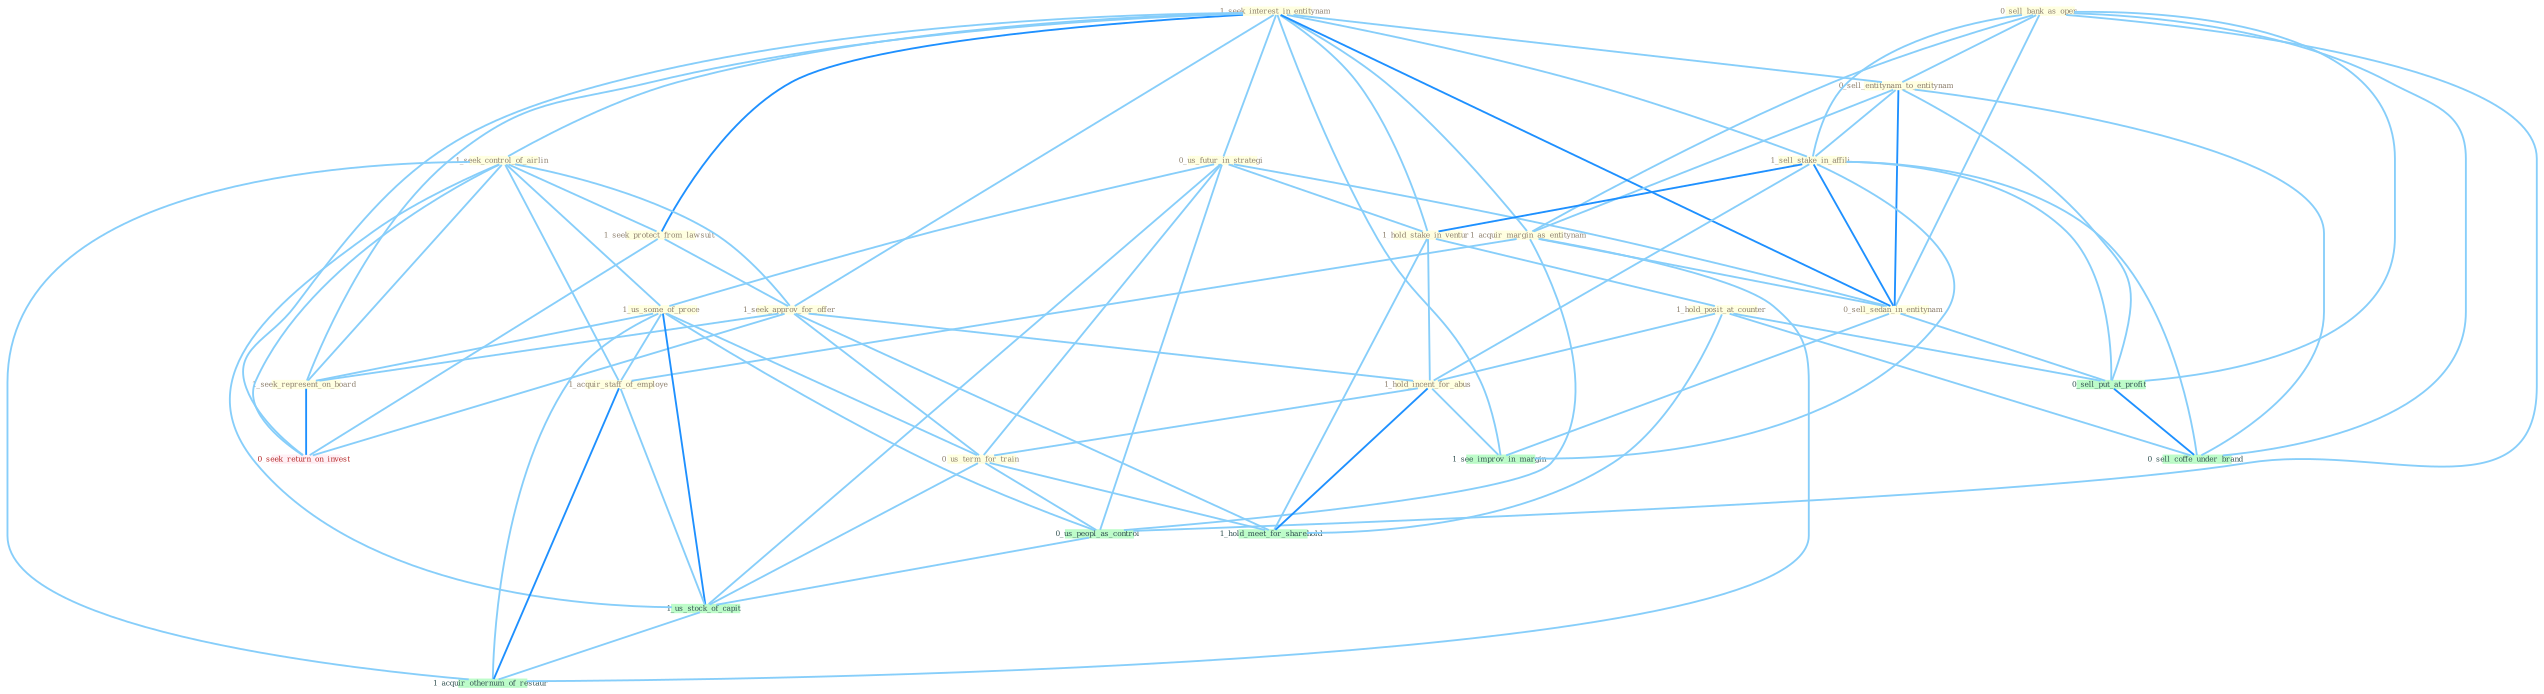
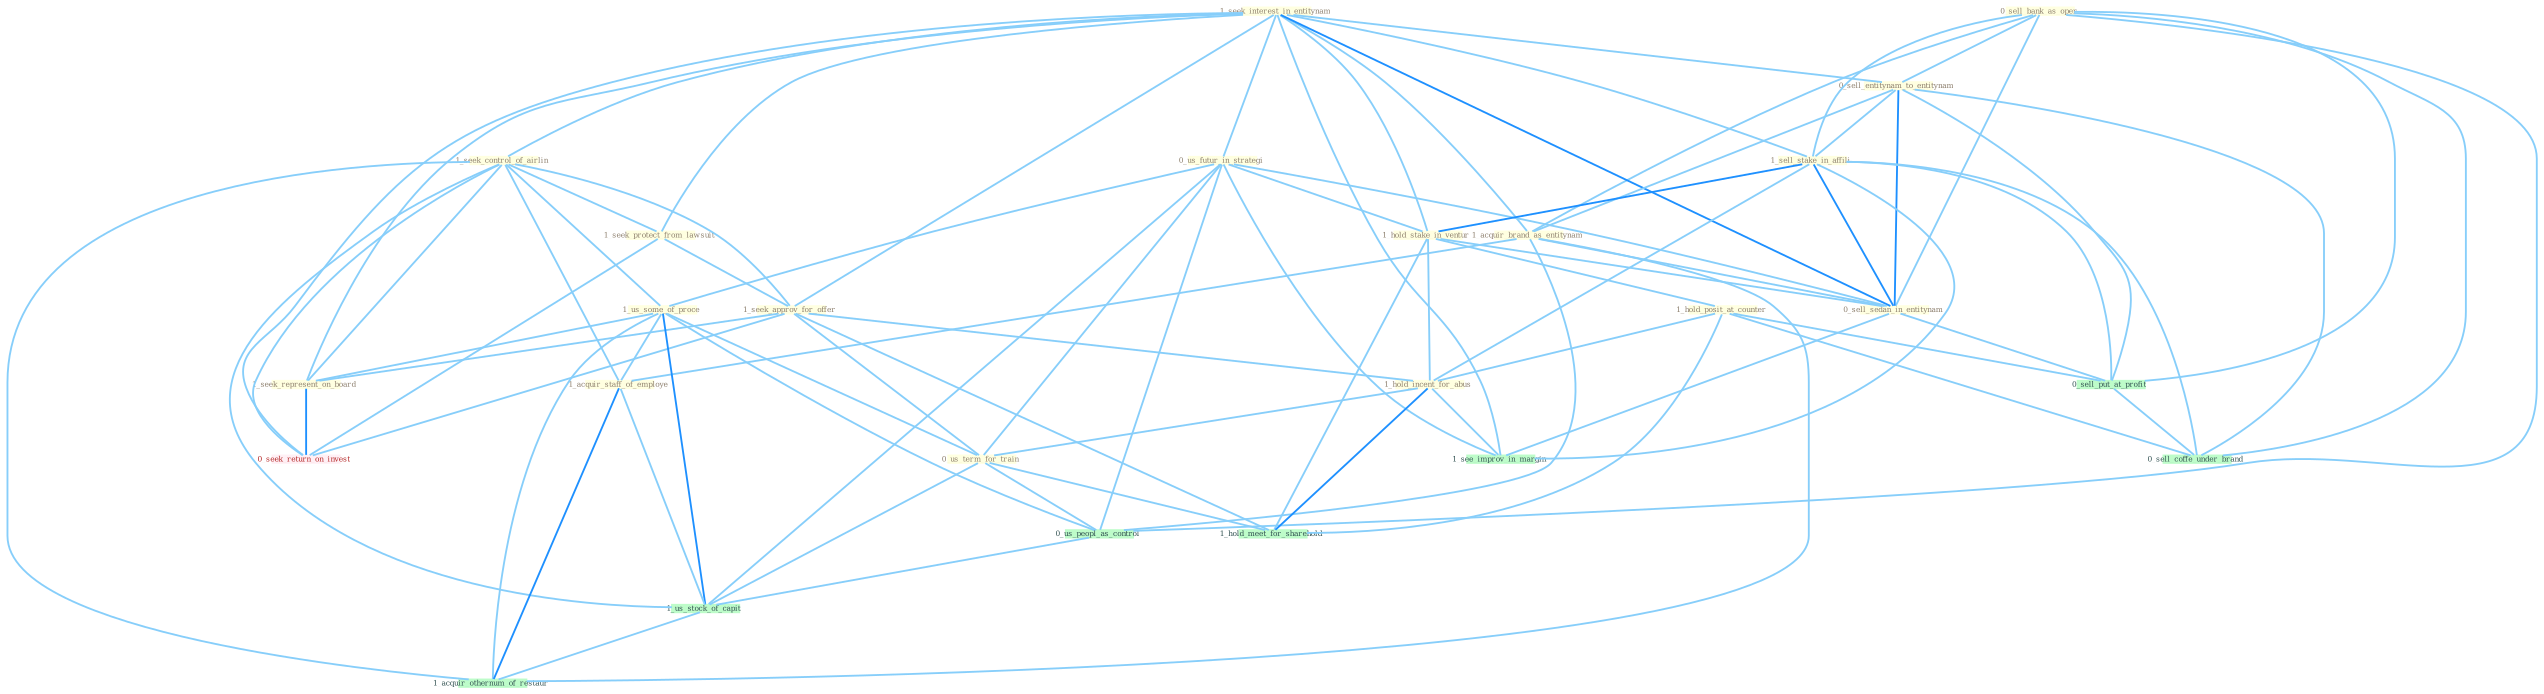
edge "1_seek_interest_in_entitynam" -- "1_seek_protect_from_lawsuit": color #1e90ff -> #87cefa
node "1_acquir_margin_as_entitynam": label "1_acquir_margin_as_entitynam" -> "1_acquir_brand_as_entitynam"
edge "1_hold_stake_in_ventur" -- "0_sell_sedan_in_entitynam": added
edge "0_us_futur_in_strategi" -- "1_see_improv_in_margin": added
edge "0_sell_put_at_profit" -- "0_sell_coffe_under_brand": color #1e90ff -> #87cefa
